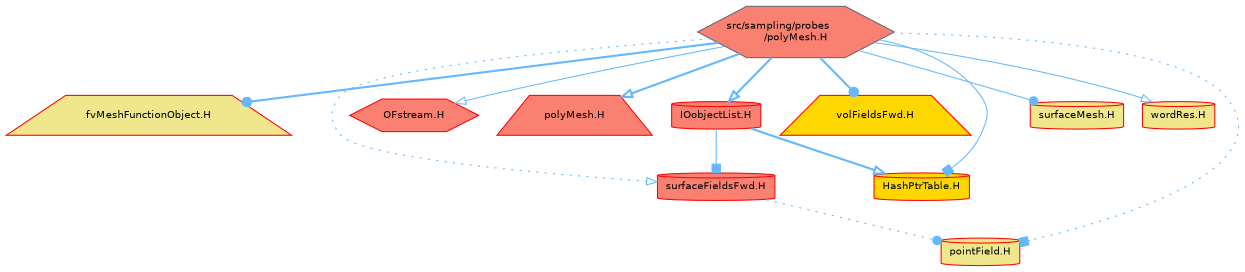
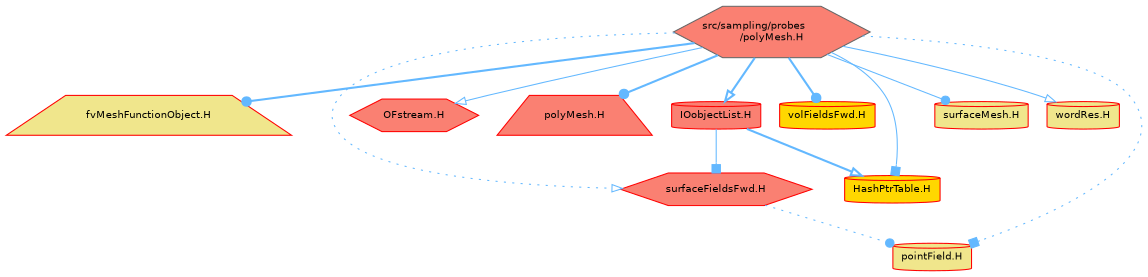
edge "src/sampling/probes /polyMesh.H" -> "polyMesh.H": arrowhead onormal -> dot
node "volFieldsFwd.H": shape trapezium -> cylinder
node "surfaceFieldsFwd.H": shape cylinder -> hexagon
